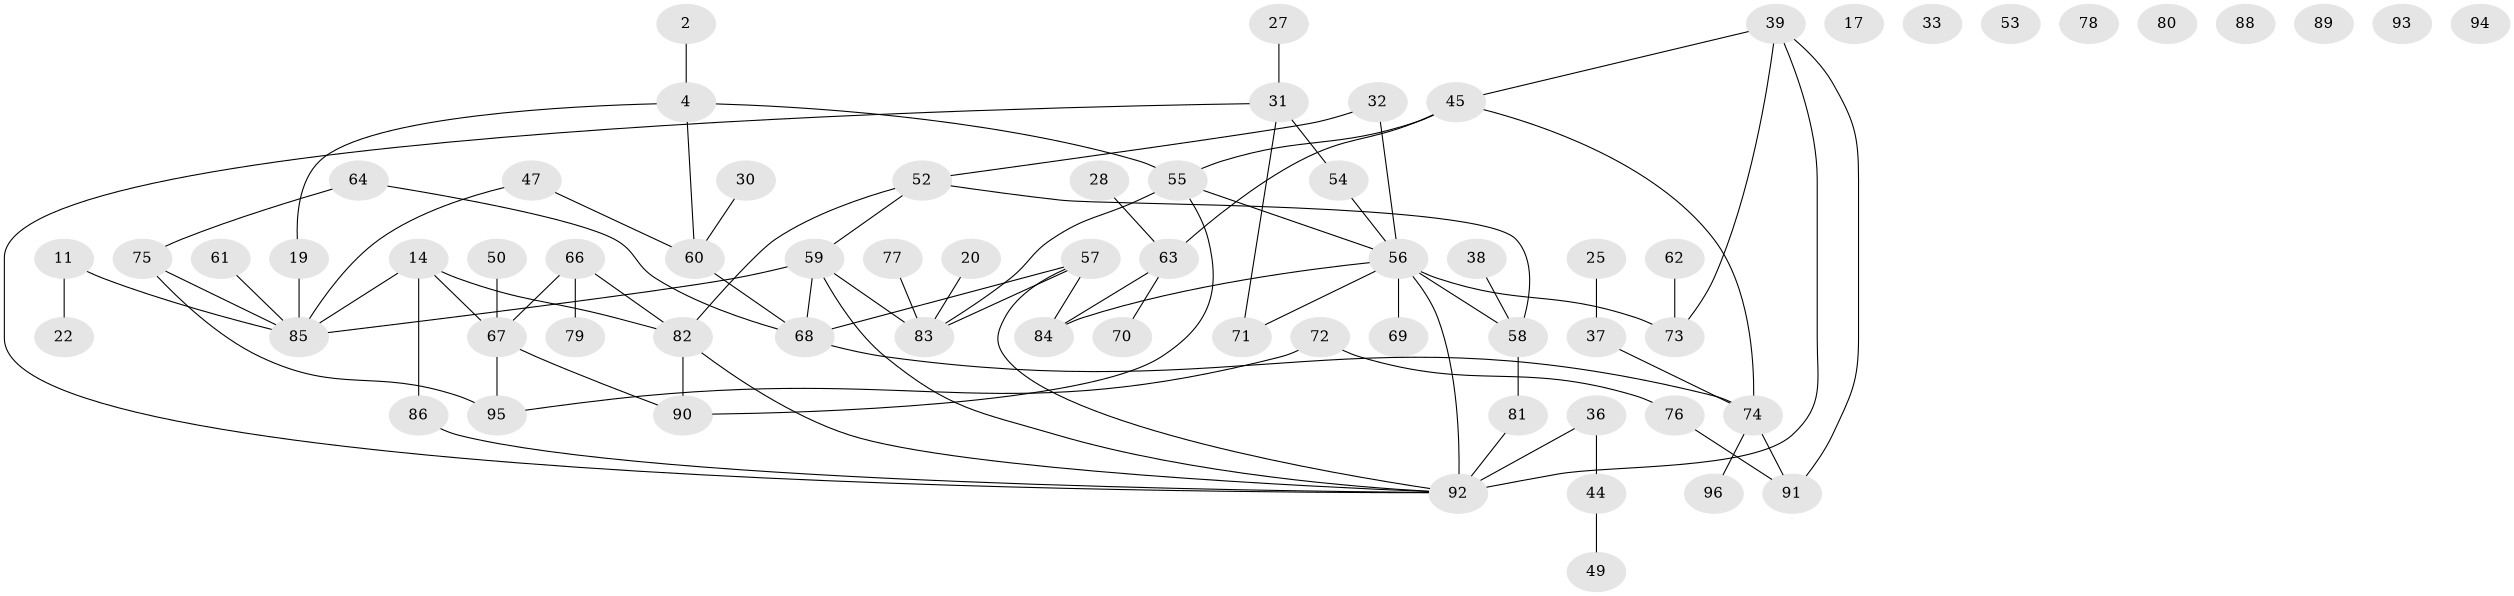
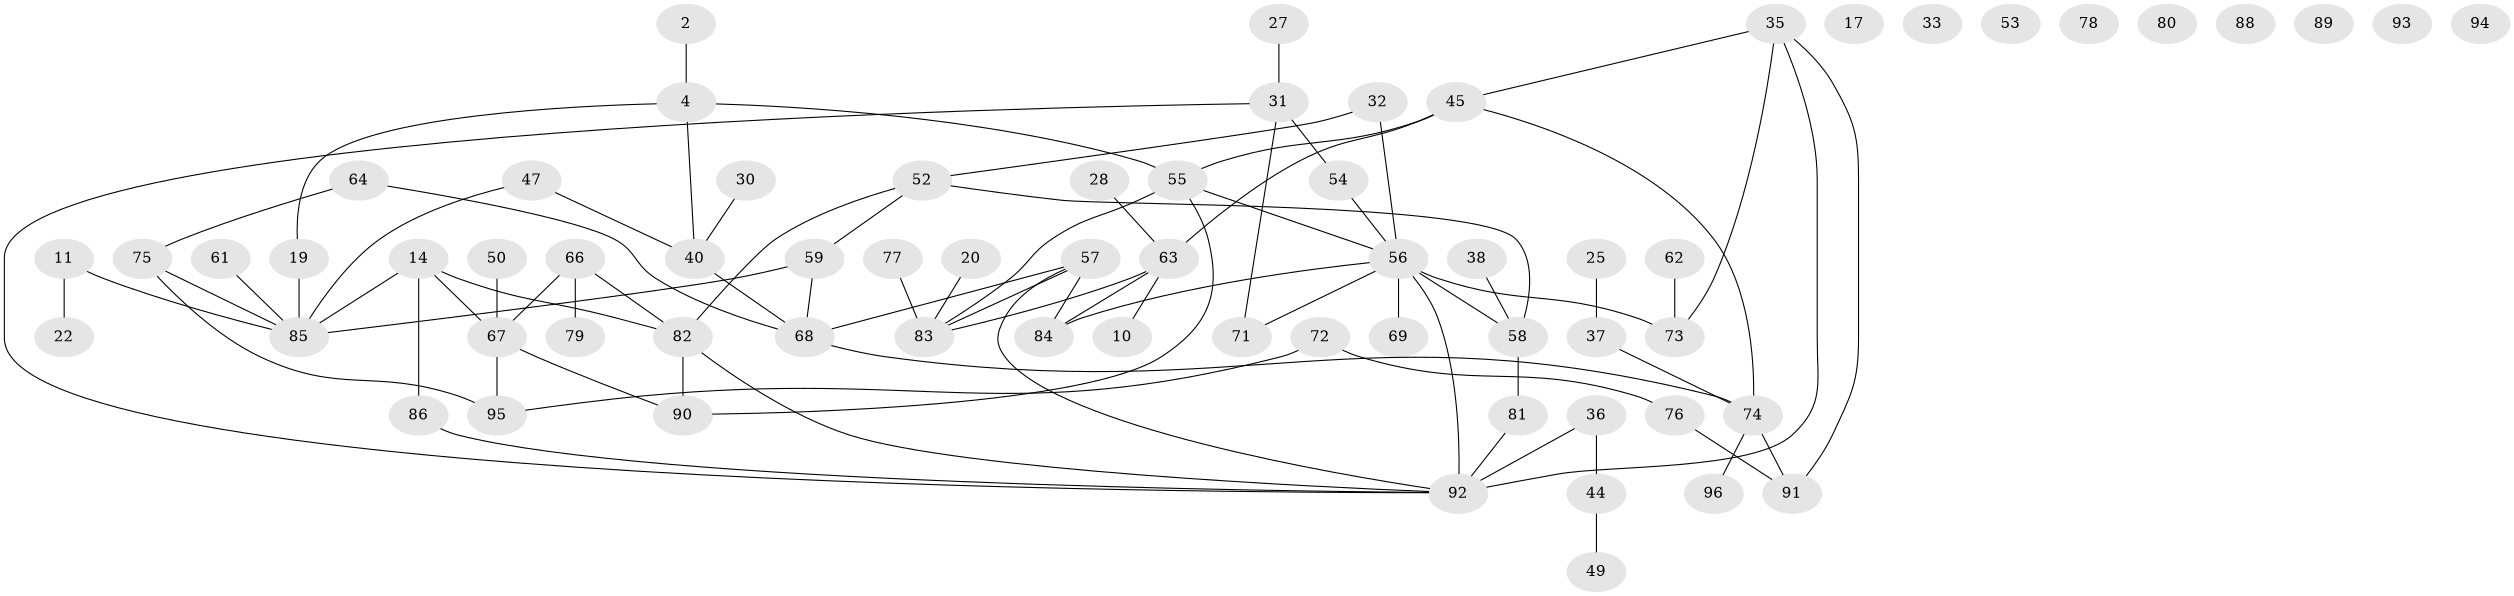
node "39": label "39" -> "35"
node "60": label "60" -> "40"
edge "59" -- "83": now "63" -- "83"
node "70": label "70" -> "10"
edge "59" -- "92": removed
